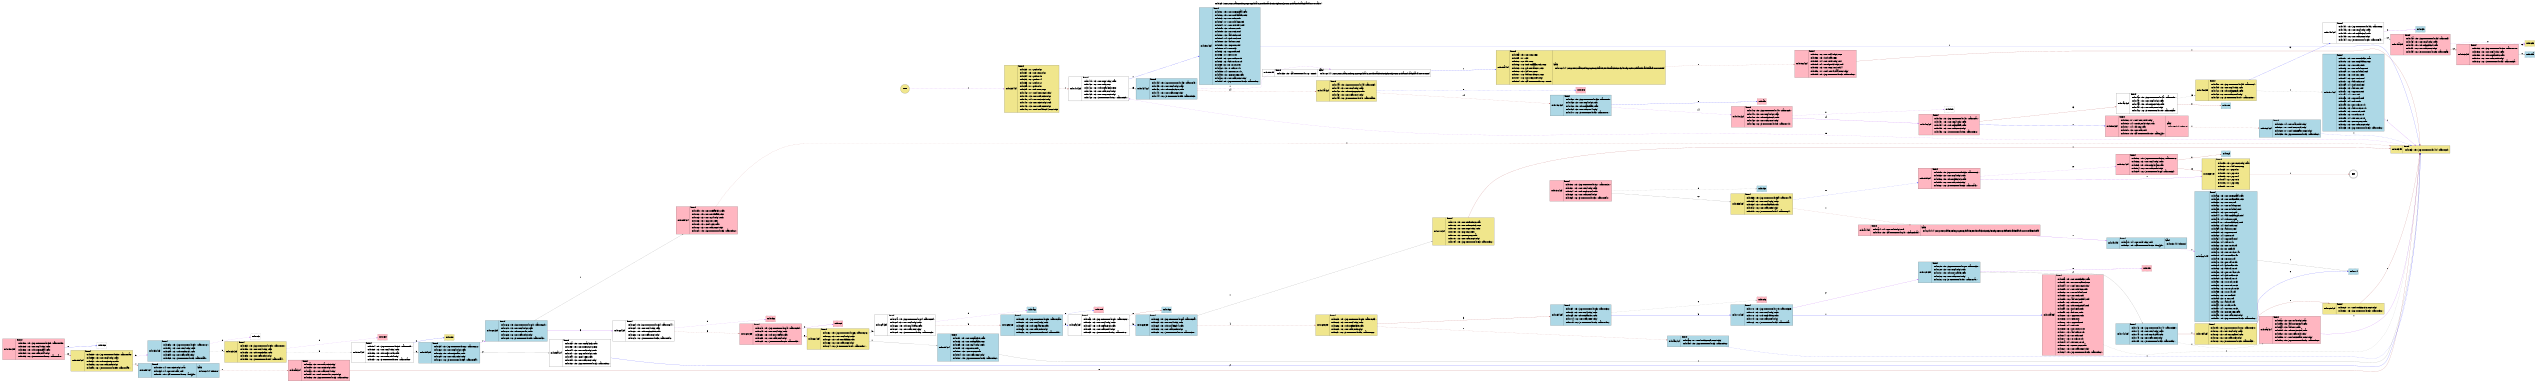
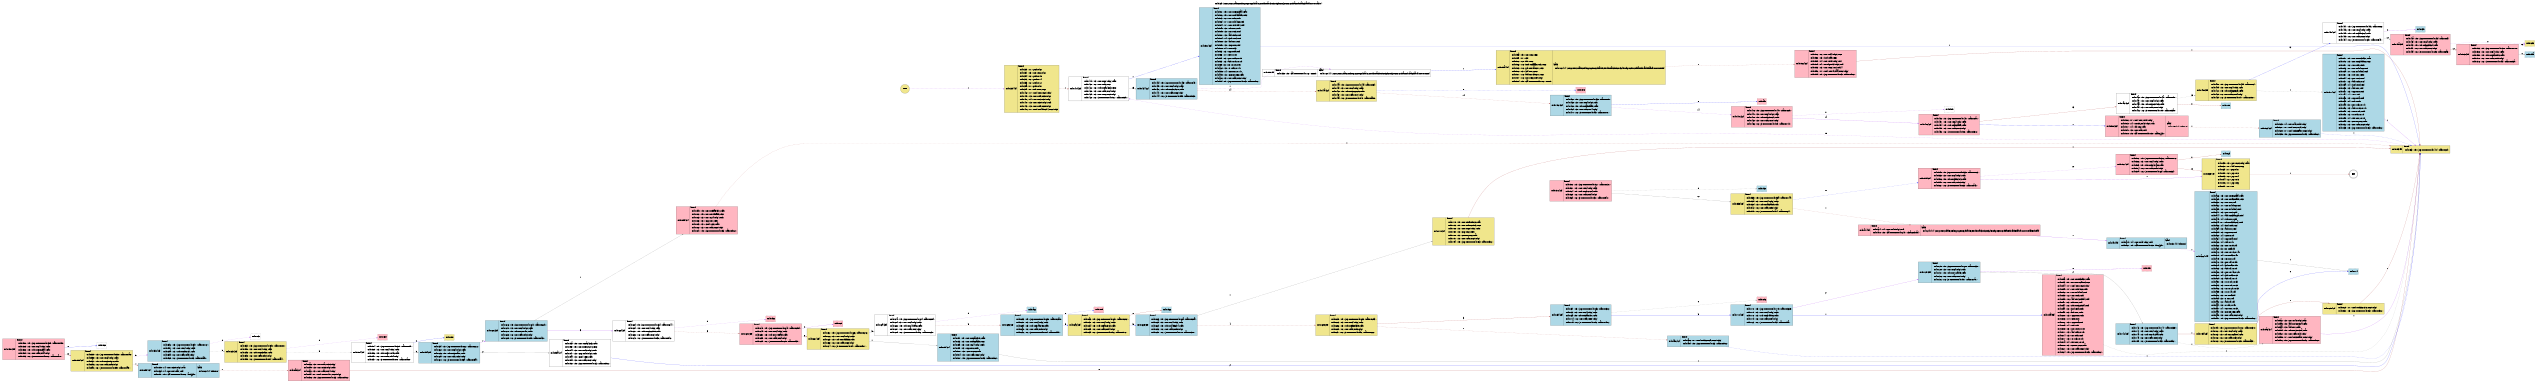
node "0x4016ac [25]": fillcolor white -> khaki
